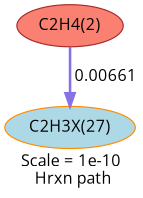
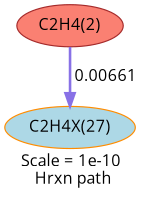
node "C2H3X(27)": label "C2H3X(27)" -> "C2H4X(27)"
